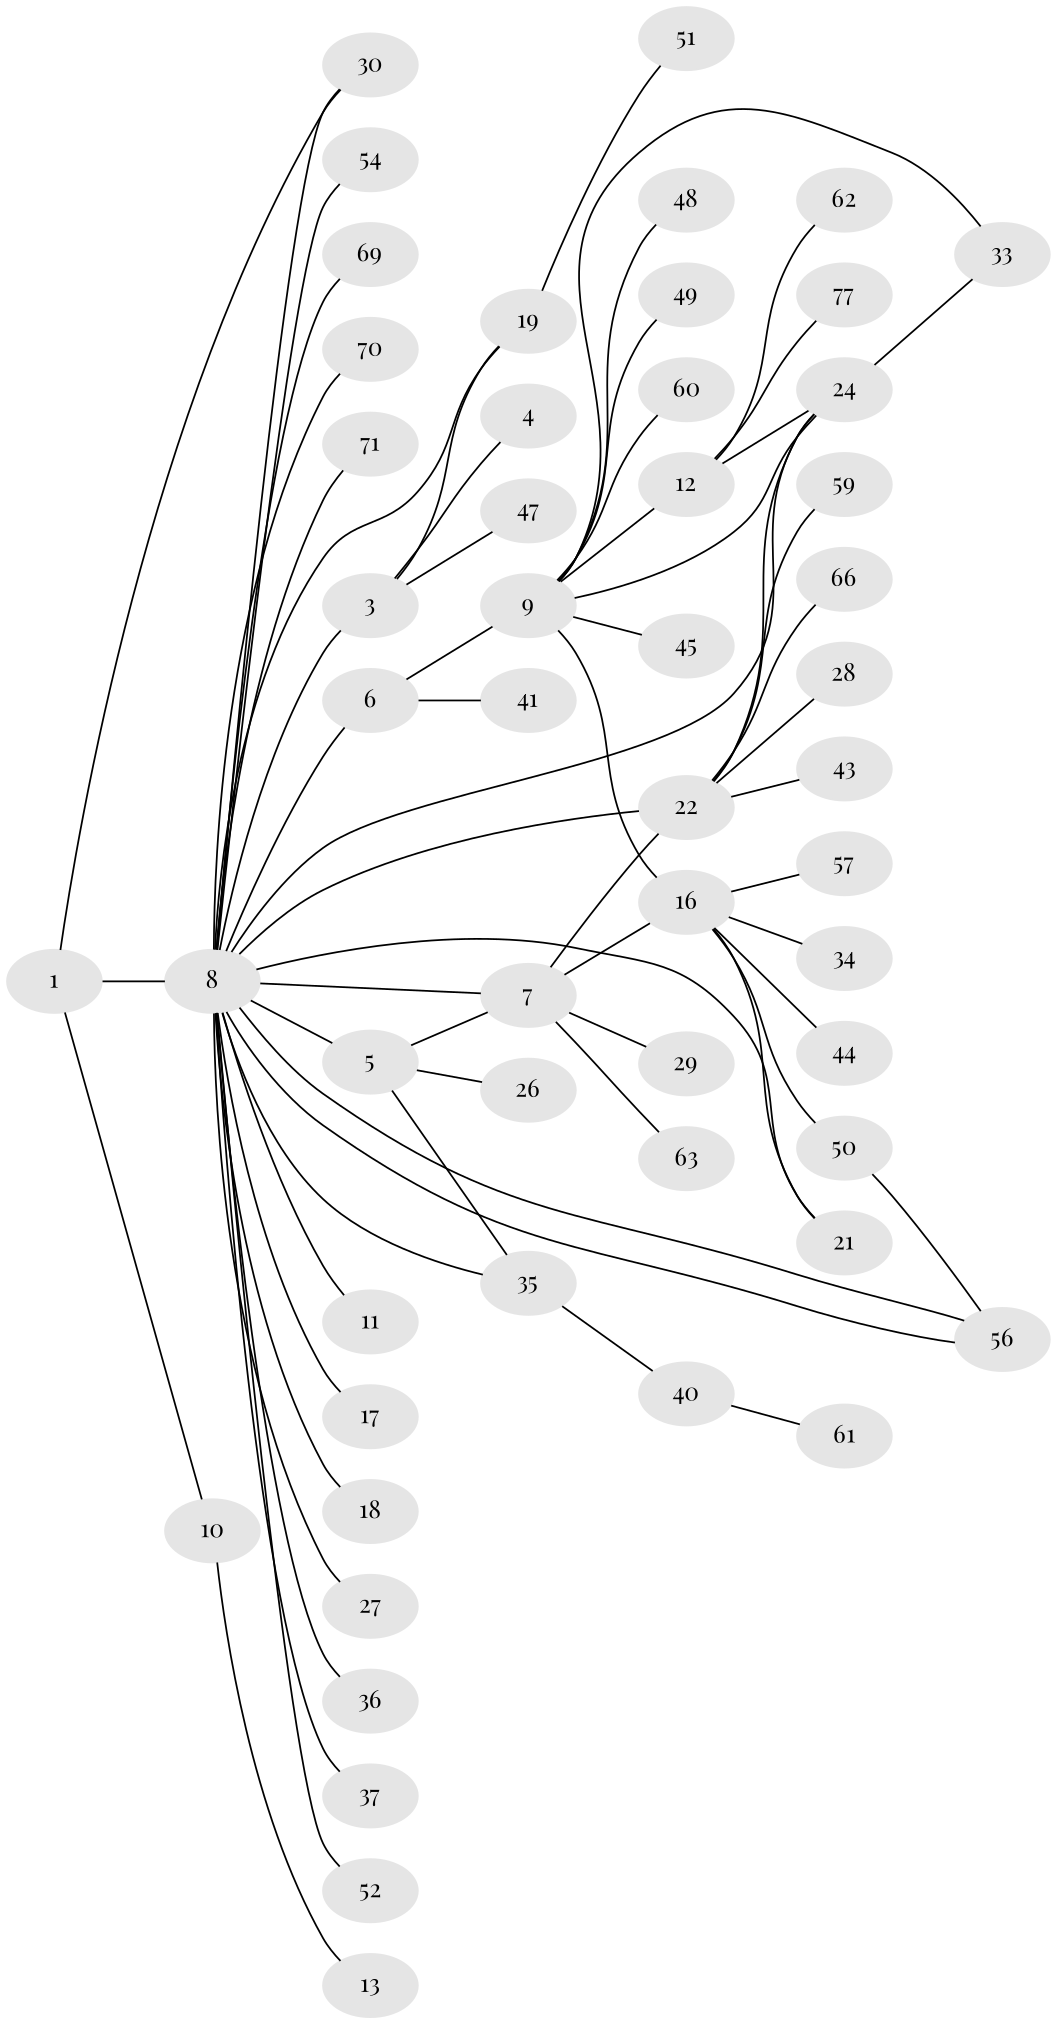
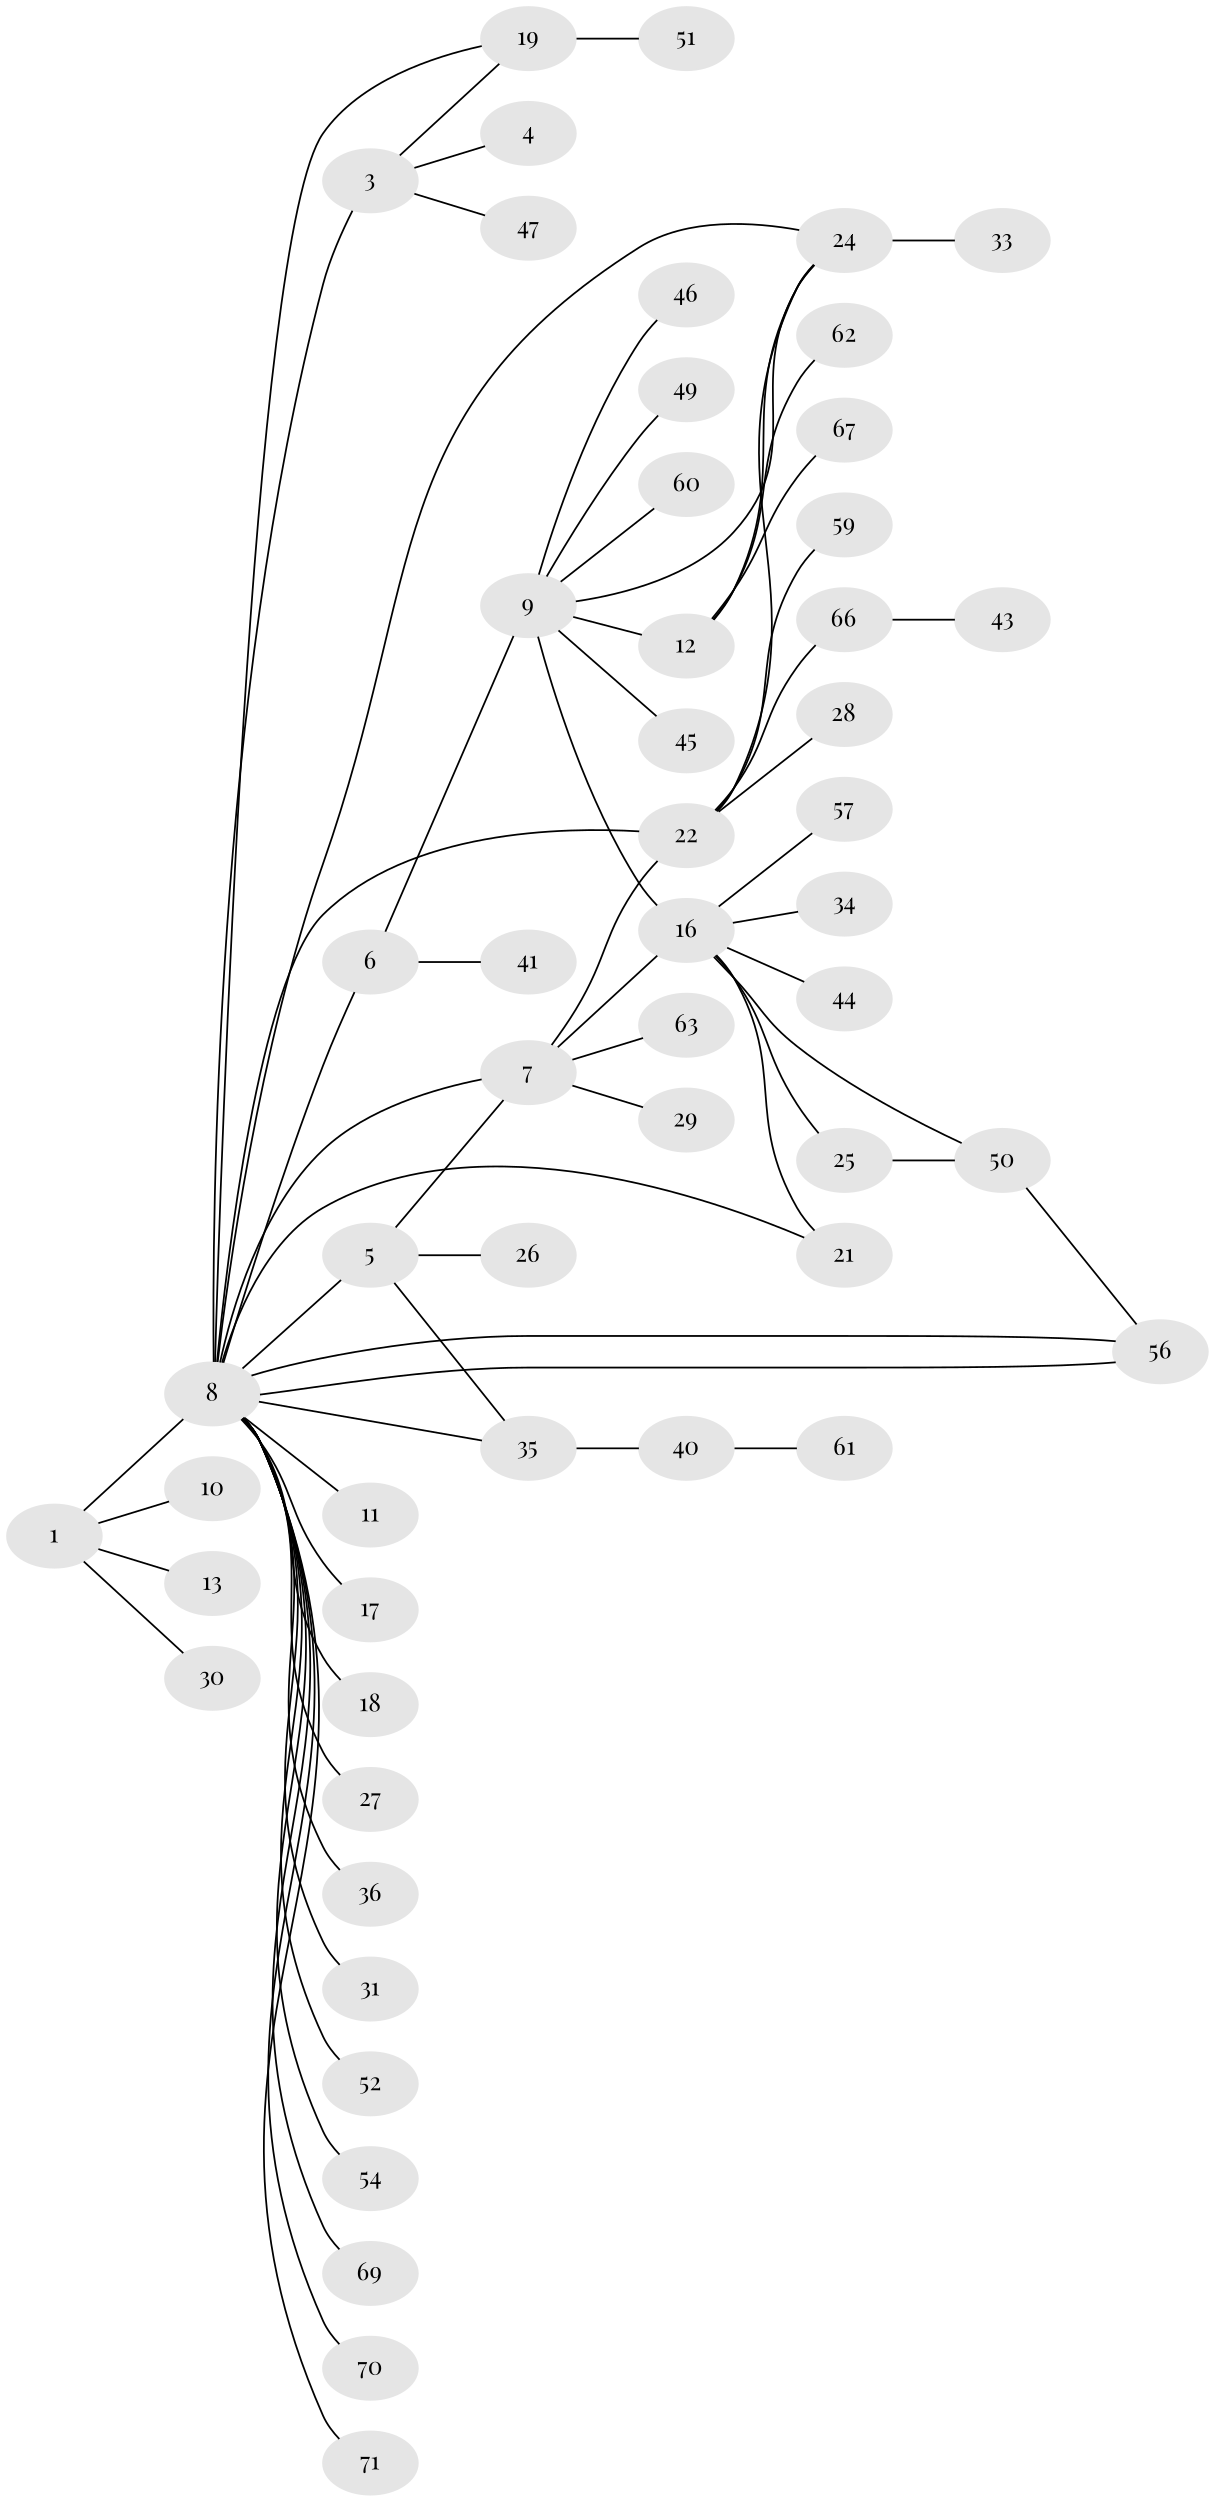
edge "33" -- "9": removed
node "48": label "48" -> "46"
node "77": label "77" -> "67"
edge "30" -- "8": removed
edge "43" -- "22": now "43" -- "66"
node "25": added
edge "10" -- "13": now "1" -- "13"
node "37": label "37" -> "31"
